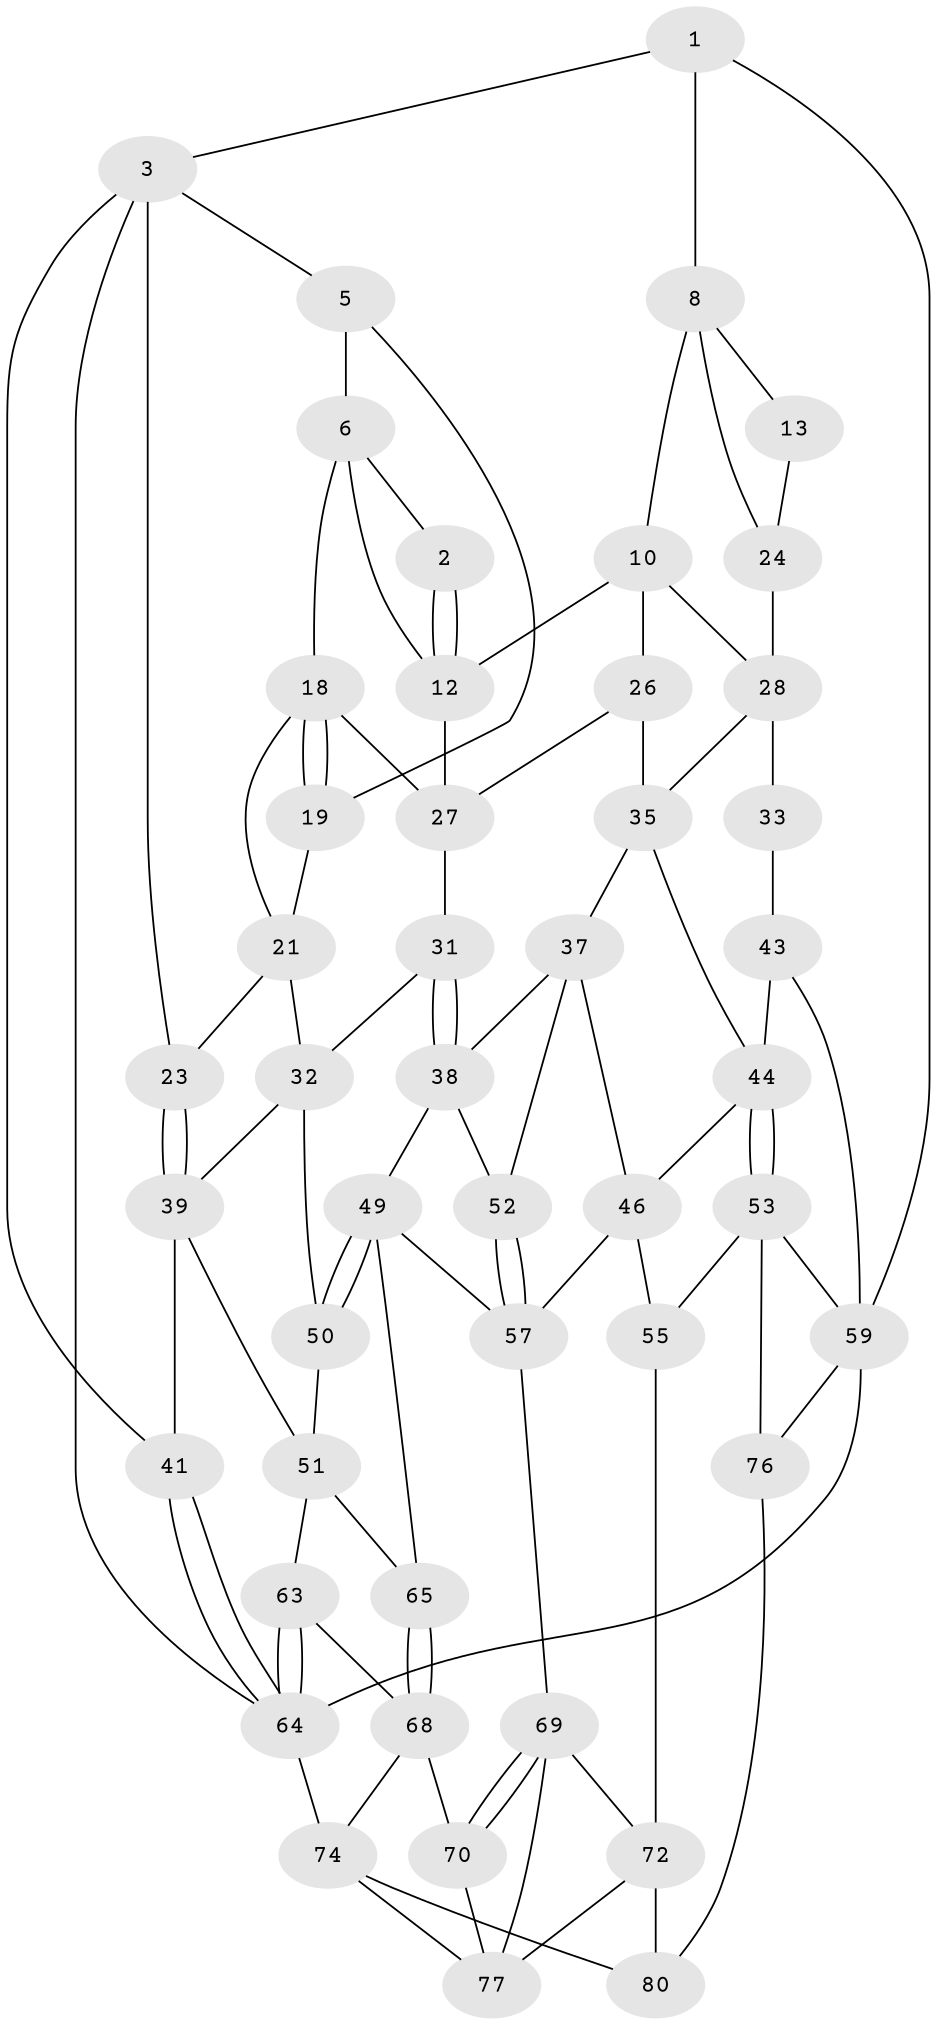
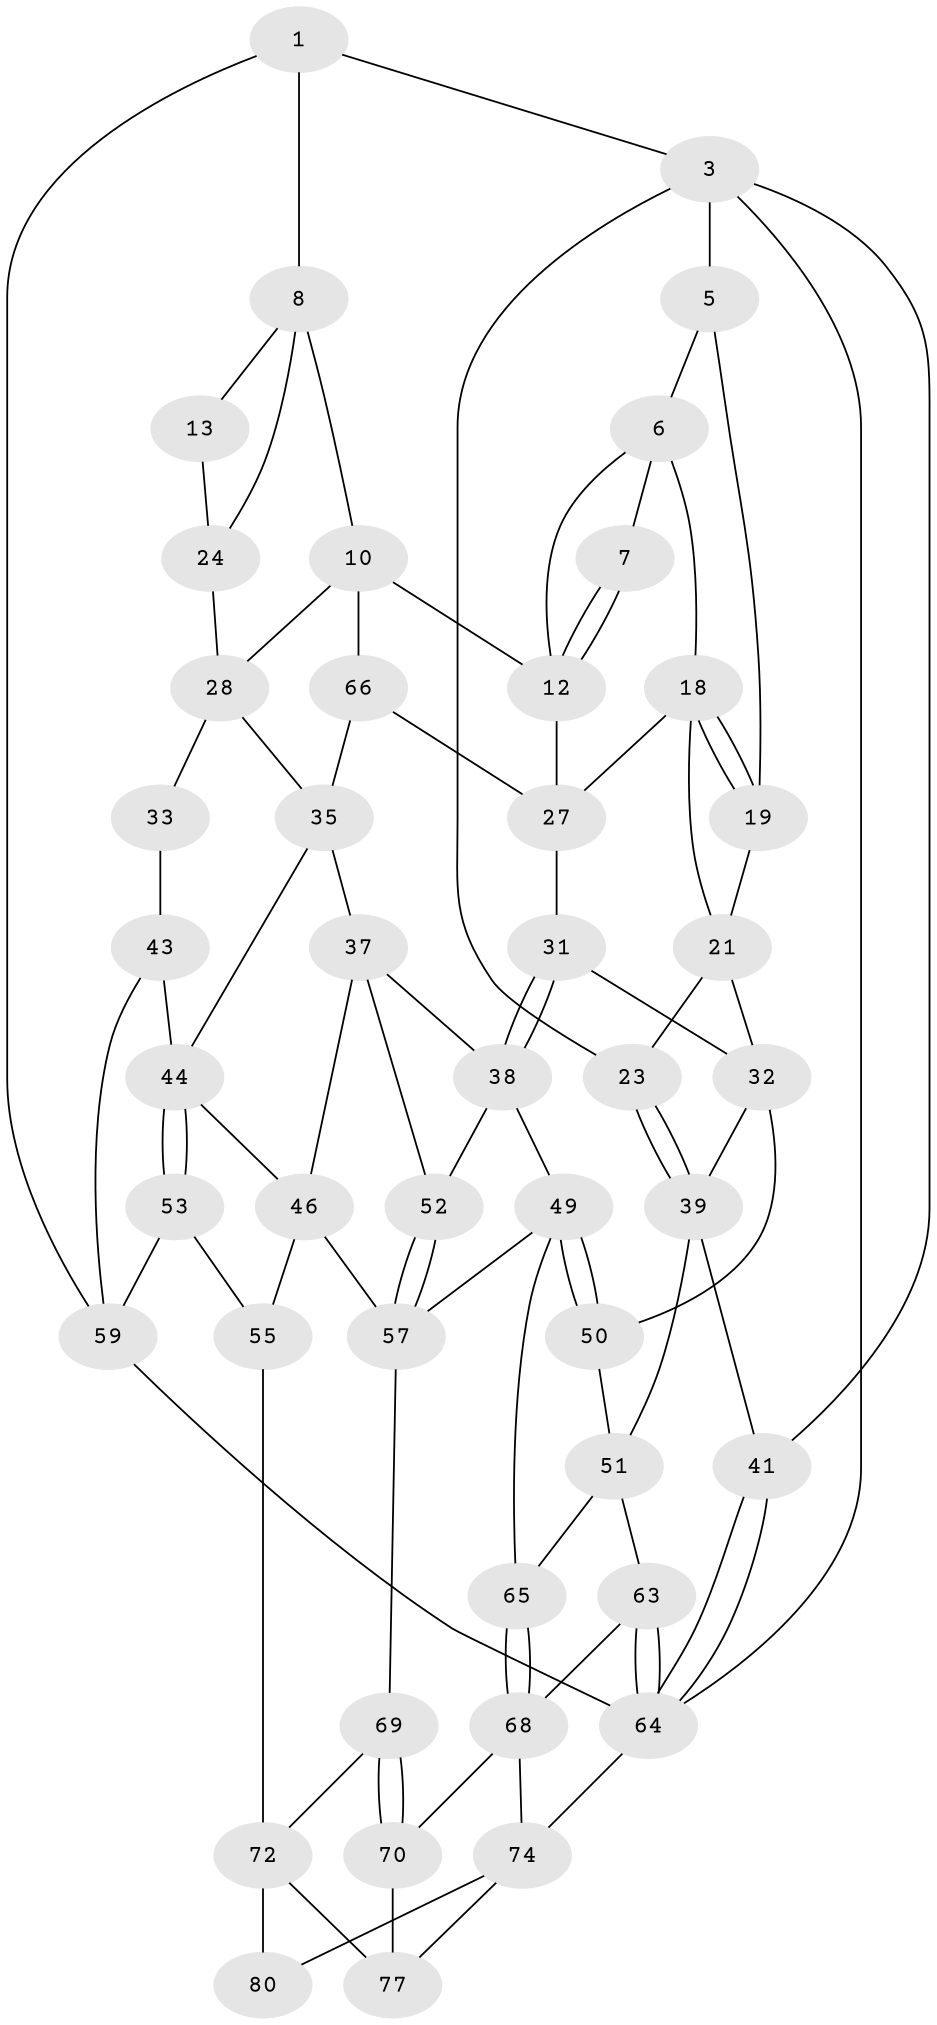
node "2": label "2" -> "7"
node "26": label "26" -> "66"
node "76": removed
edge "69" -- "77": removed
